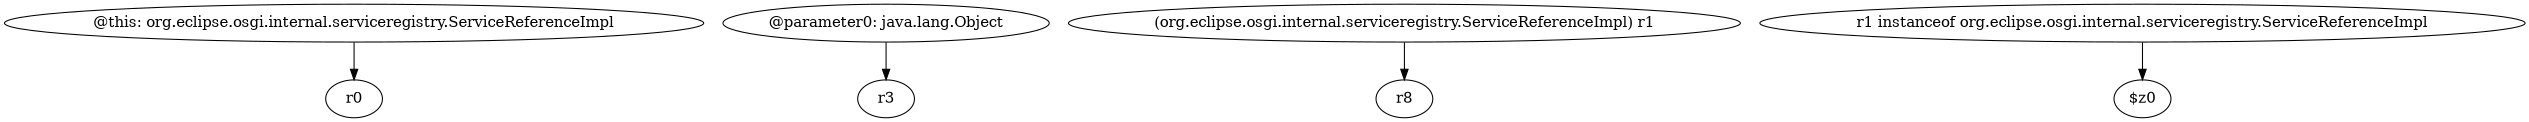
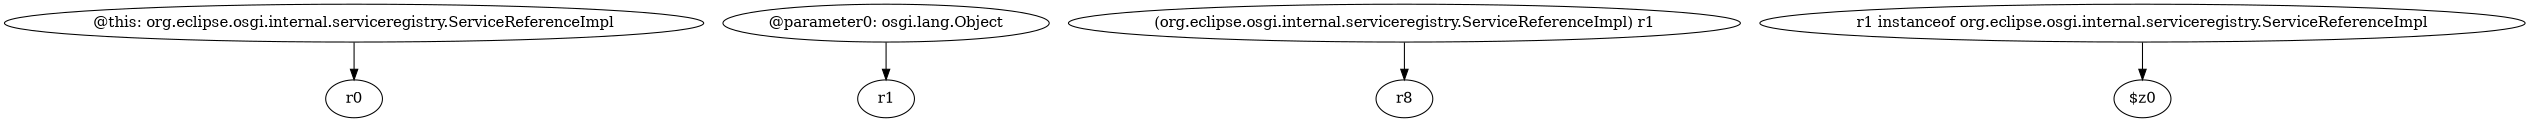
node "@parameter0: java.lang.Object": label "@parameter0: java.lang.Object" -> "@parameter0: osgi.lang.Object"
node "r3": label "r3" -> "r1"
